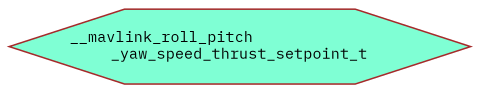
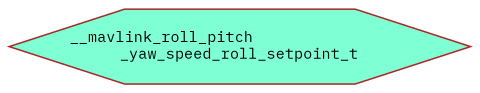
node "__mavlink_roll_pitch _yaw_speed_thrust_setpoint_t": label "__mavlink_roll_pitch _yaw_speed_thrust_setpoint_t" -> "__mavlink_roll_pitch _yaw_speed_roll_setpoint_t"
